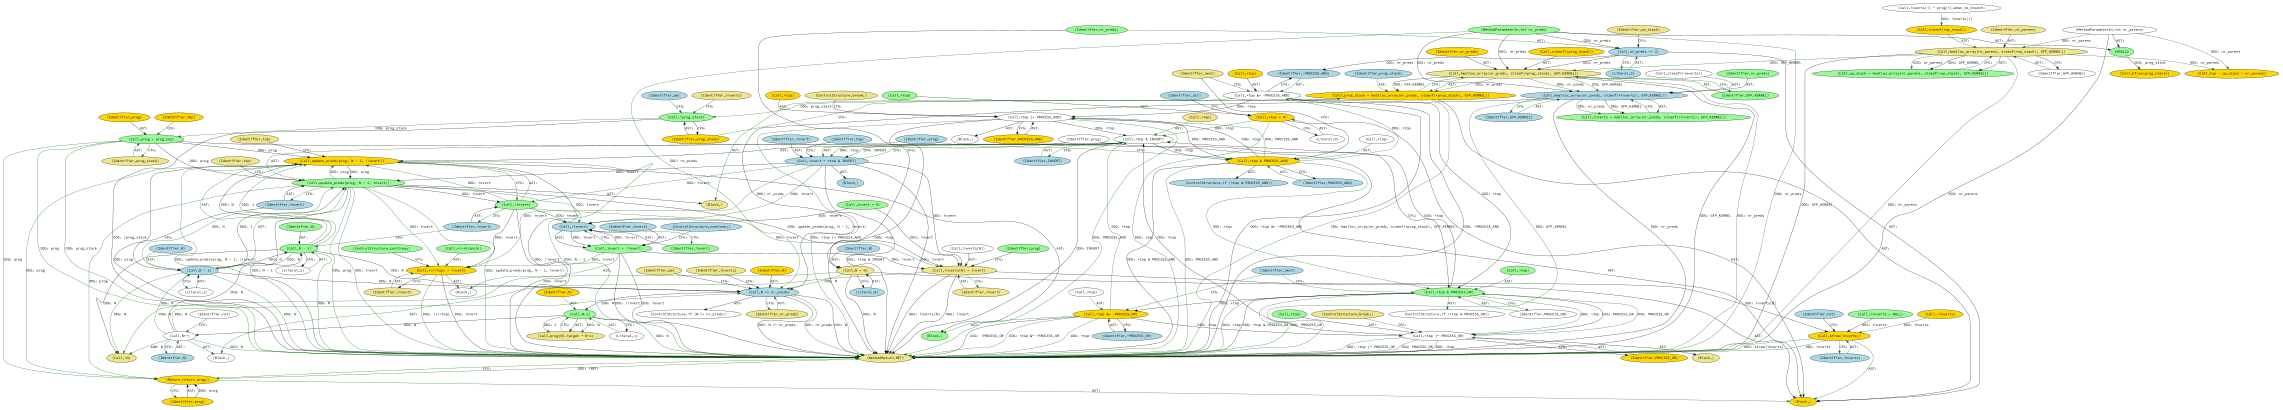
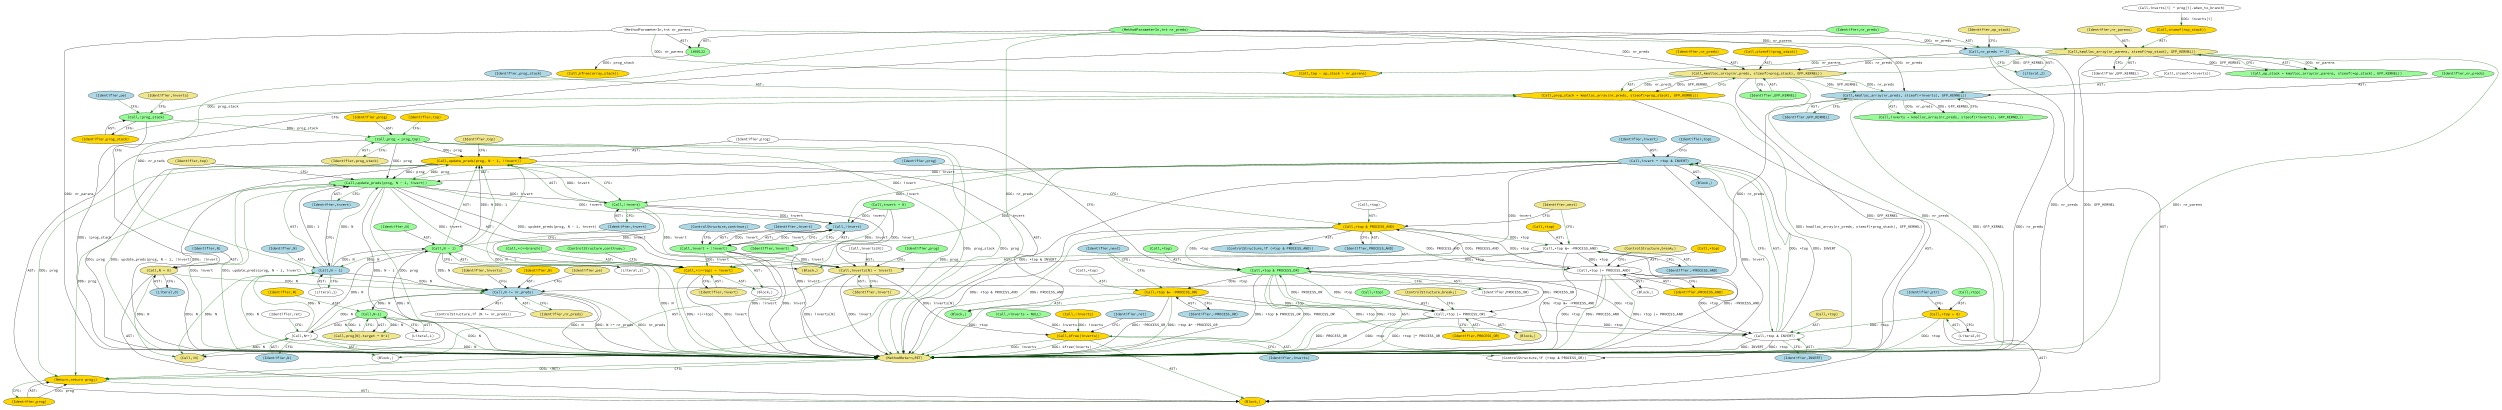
edge "(Call,nr_preds += 2)" -> "(Identifier,~PROCESS_AND)": now "(Call,nr_preds += 2)" -> "(MethodReturn,RET)"
node "(Call,kfree(prog_stack))": label "(Call,kfree(prog_stack))" -> "(Call,kfree(array_stack))"
edge "(Call,*top & INVERT)" -> "(Call,*top & PROCESS_AND)": now "(Call,*top & INVERT)" -> "(ControlStructure,if (*top & PROCESS_OR))"
edge "(Call,invert = 0)" -> "(Call,*(++top) = invert)": added, label "DDG: invert"
